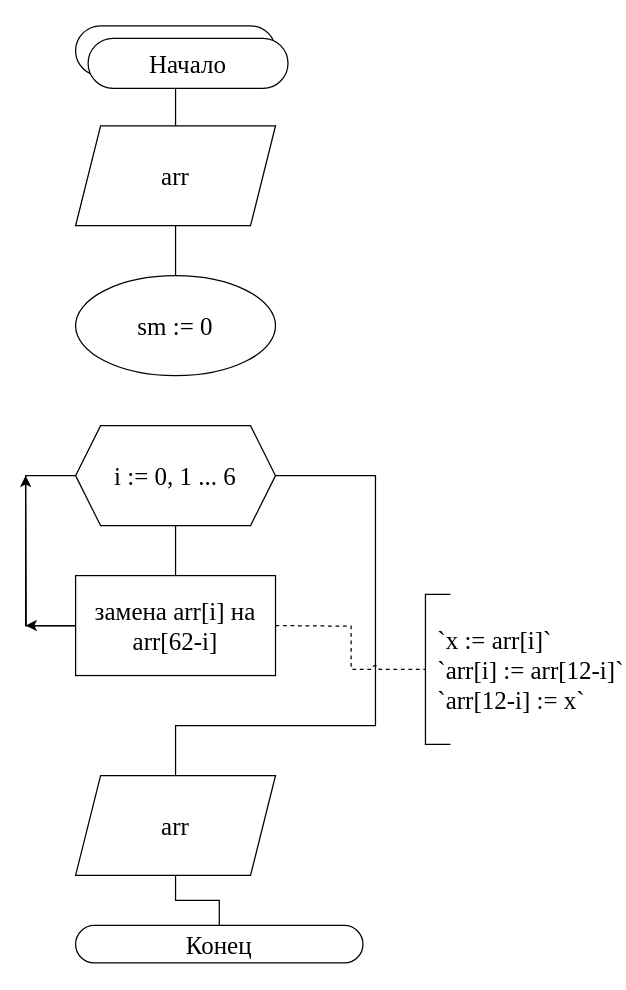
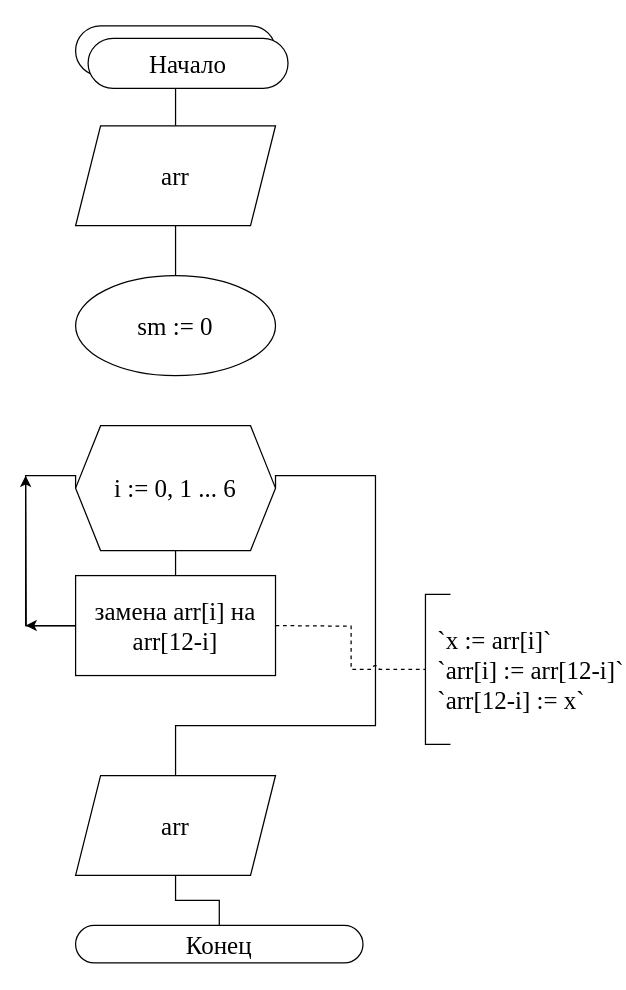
node "i := 0, 1 ... 6": size 200x100 -> 200x125
node "замена arr[i] на arr[62-i]": label "замена arr[i] на arr[62-i]" -> "замена arr[i] на arr[12-i]"
